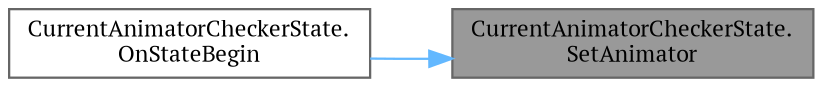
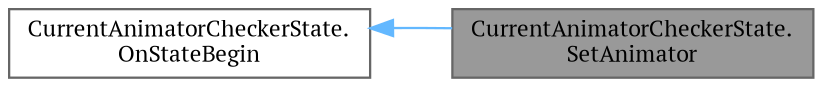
edge "CurrentAnimatorCheckerState. OnStateBegin" -> "CurrentAnimatorCheckerState. SetAnimator": reversed
